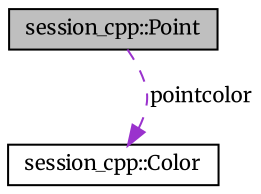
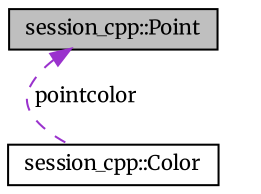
edge "session_cpp::Point" -> "session_cpp::Color": reversed
